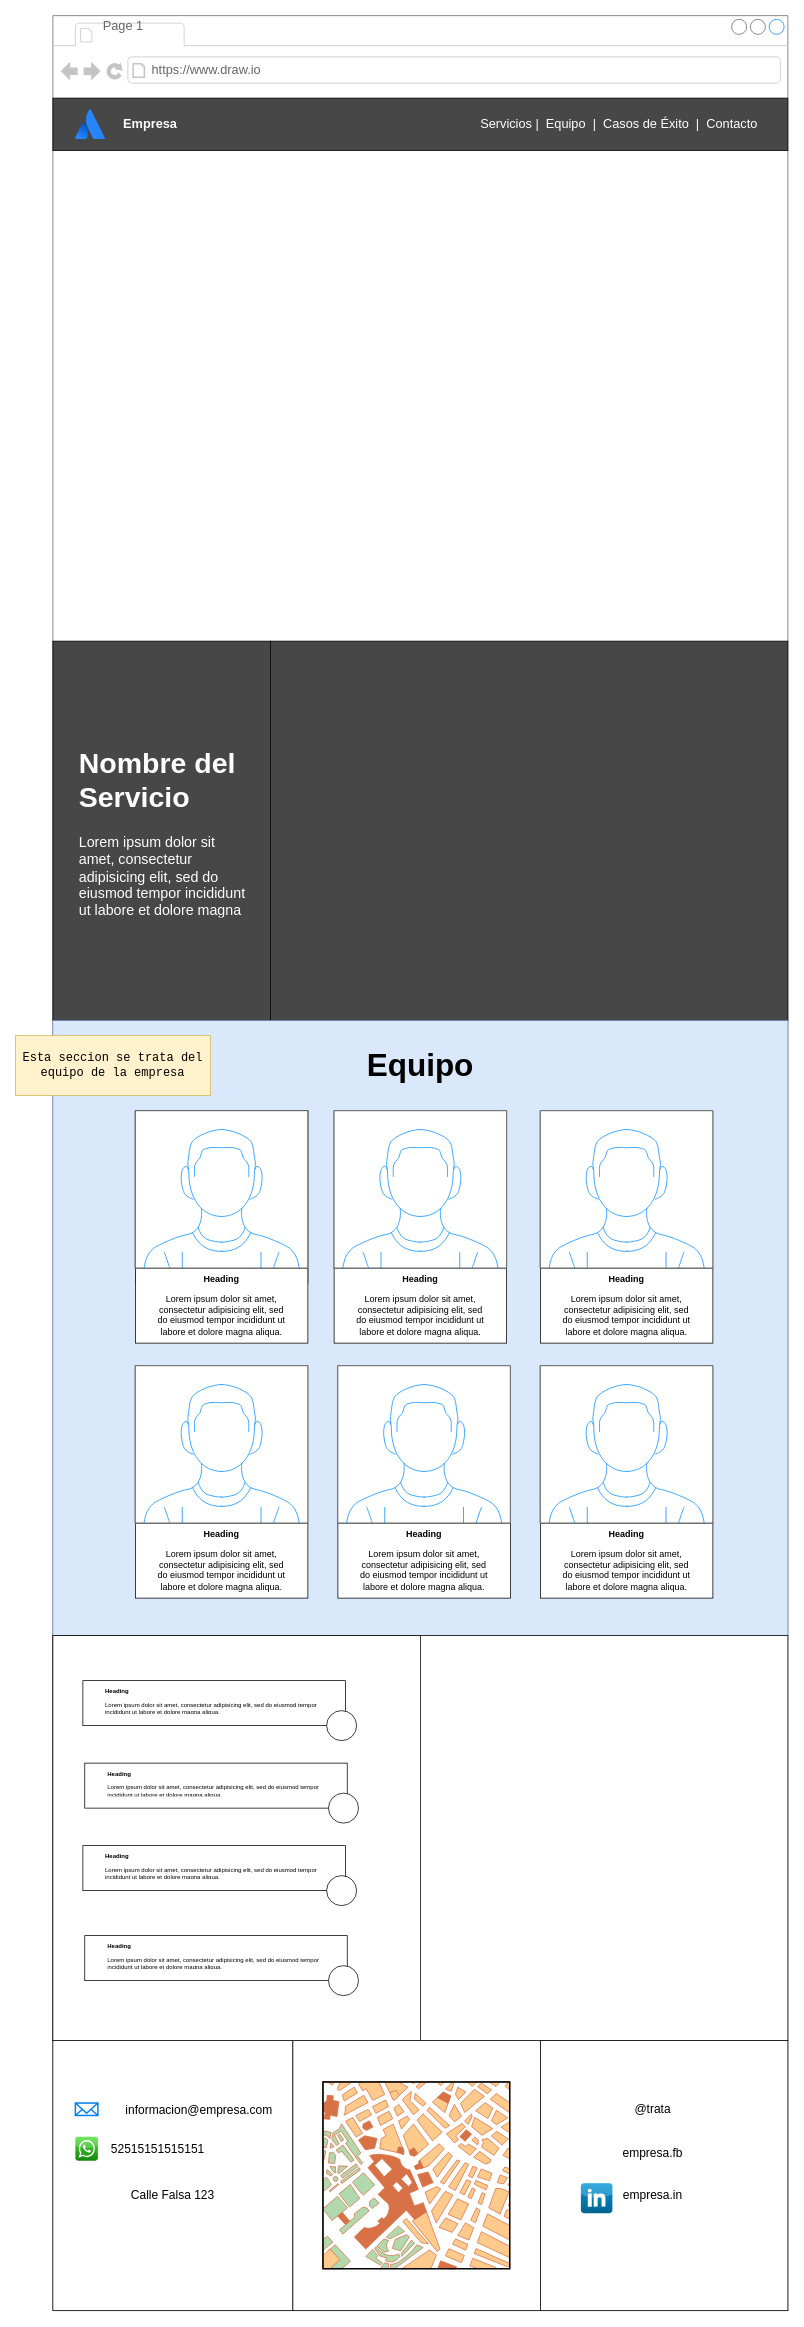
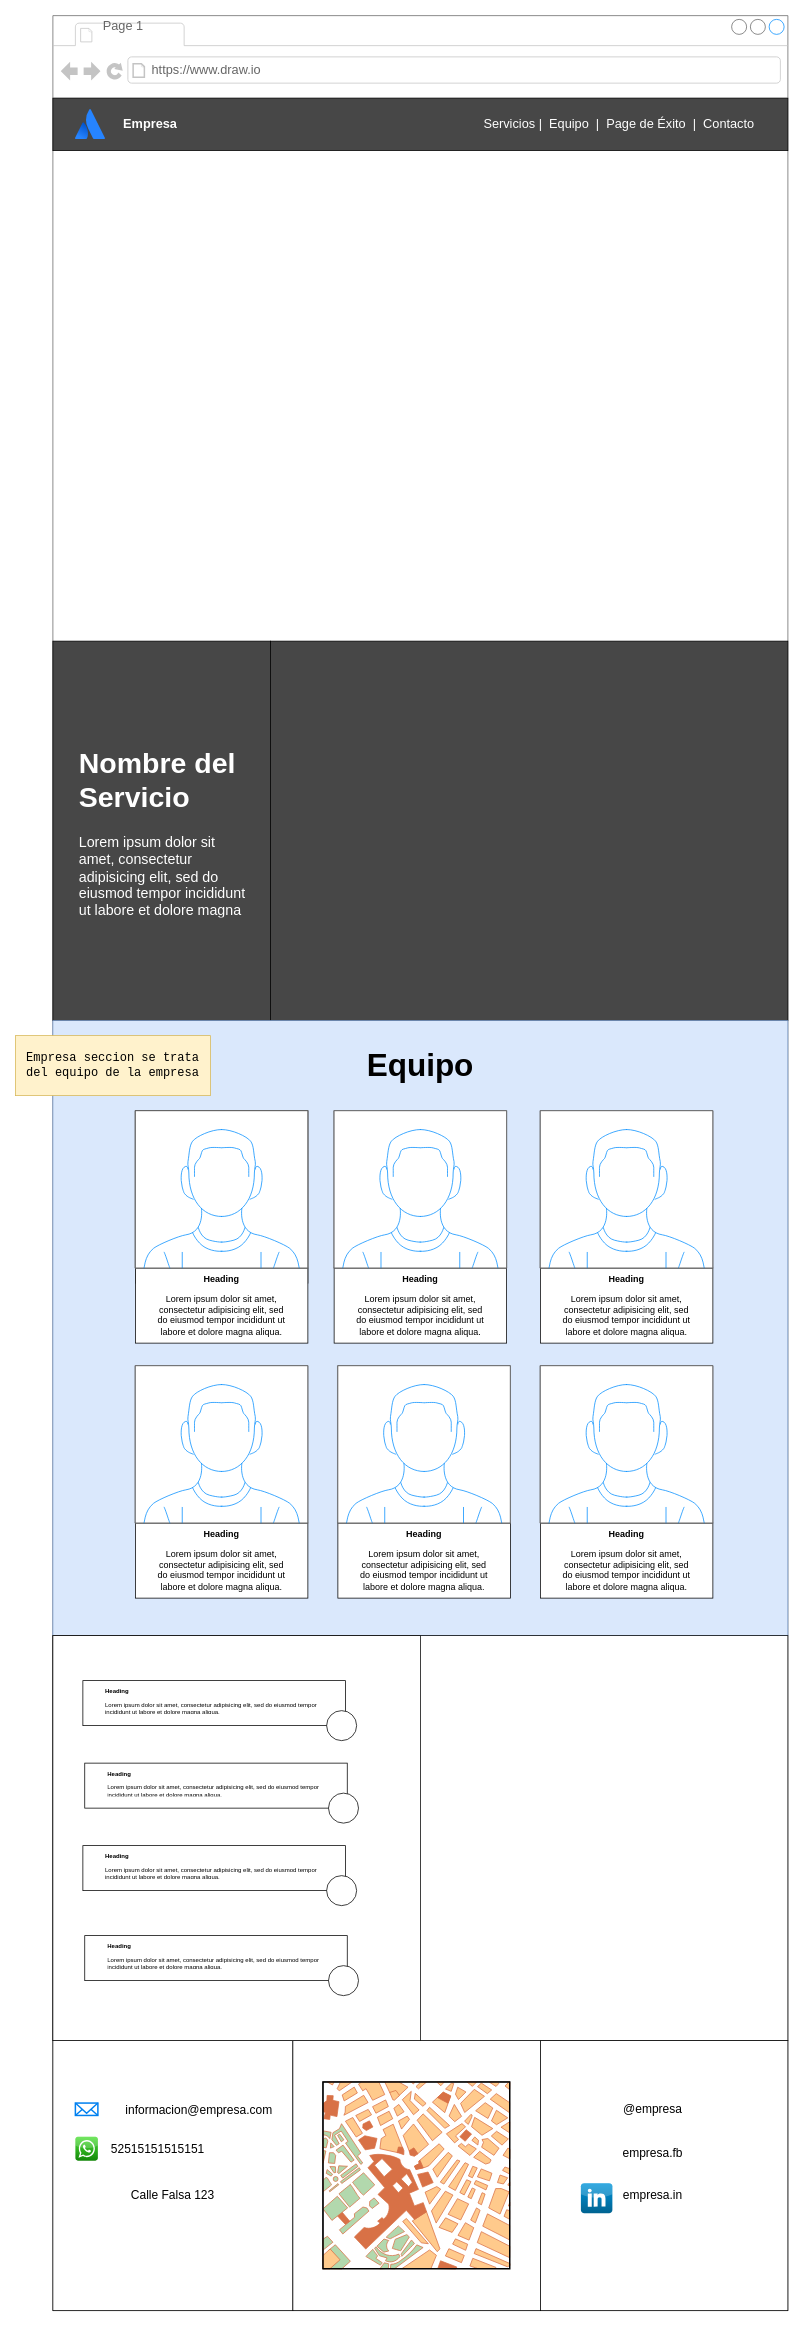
node "Servicios | Equipo | Casos de Éxito | Contacto": label "Servicios | Equipo | Casos de Éxito | Contacto" -> "Servicios | Equipo | Page de Éxito | Contacto"
node "Esta seccion se trata del equipo de la empresa": label "Esta seccion se trata del equipo de la empresa" -> "Empresa seccion se trata del equipo de la empresa"
node "@trata": label "@trata" -> "@empresa"
